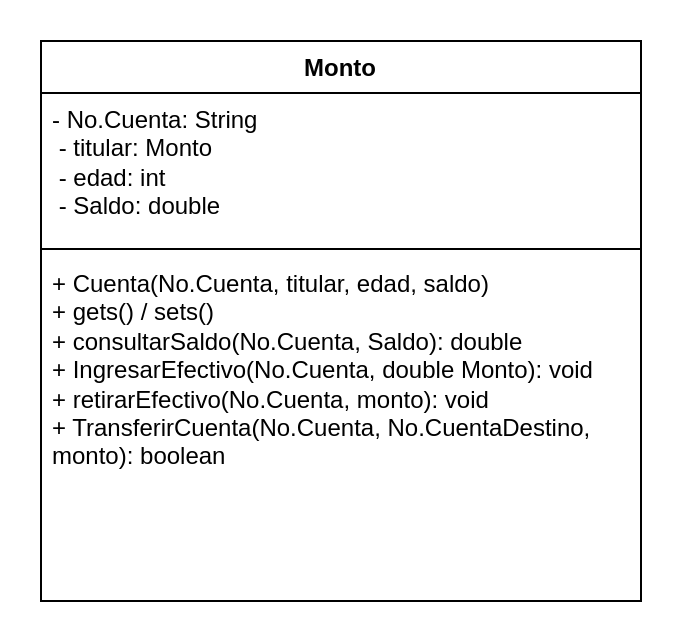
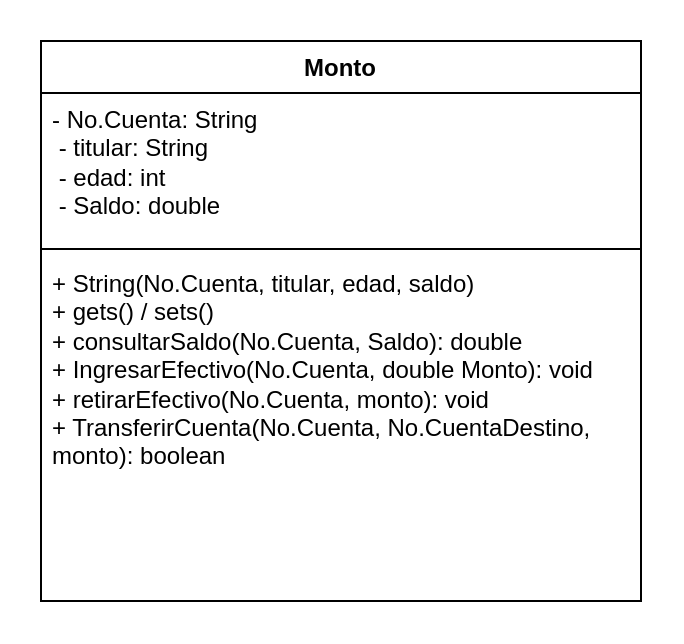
node "- No.Cuenta: String - titular: Monto - edad: int - Saldo: double": label "- No.Cuenta: String - titular: Monto - edad: int - Saldo: double" -> "- No.Cuenta: String - titular: String - edad: int - Saldo: double"
node "+ Cuenta(No.Cuenta, titular, edad, saldo) + gets() / sets() + consultarSaldo(No.Cuenta, Saldo): double + IngresarEfectivo(No.Cuenta, double Monto): void + retirarEfectivo(No.Cuenta, monto): void + TransferirCuenta(No.Cuenta, No.CuentaDestino, monto): boolean": label "+ Cuenta(No.Cuenta, titular, edad, saldo) + gets() / sets() + consultarSaldo(No.Cuenta, Saldo): double + IngresarEfectivo(No.Cuenta, double Monto): void + retirarEfectivo(No.Cuenta, monto): void + TransferirCuenta(No.Cuenta, No.CuentaDestino, monto): boolean" -> "+ String(No.Cuenta, titular, edad, saldo) + gets() / sets() + consultarSaldo(No.Cuenta, Saldo): double + IngresarEfectivo(No.Cuenta, double Monto): void + retirarEfectivo(No.Cuenta, monto): void + TransferirCuenta(No.Cuenta, No.CuentaDestino, monto): boolean"
